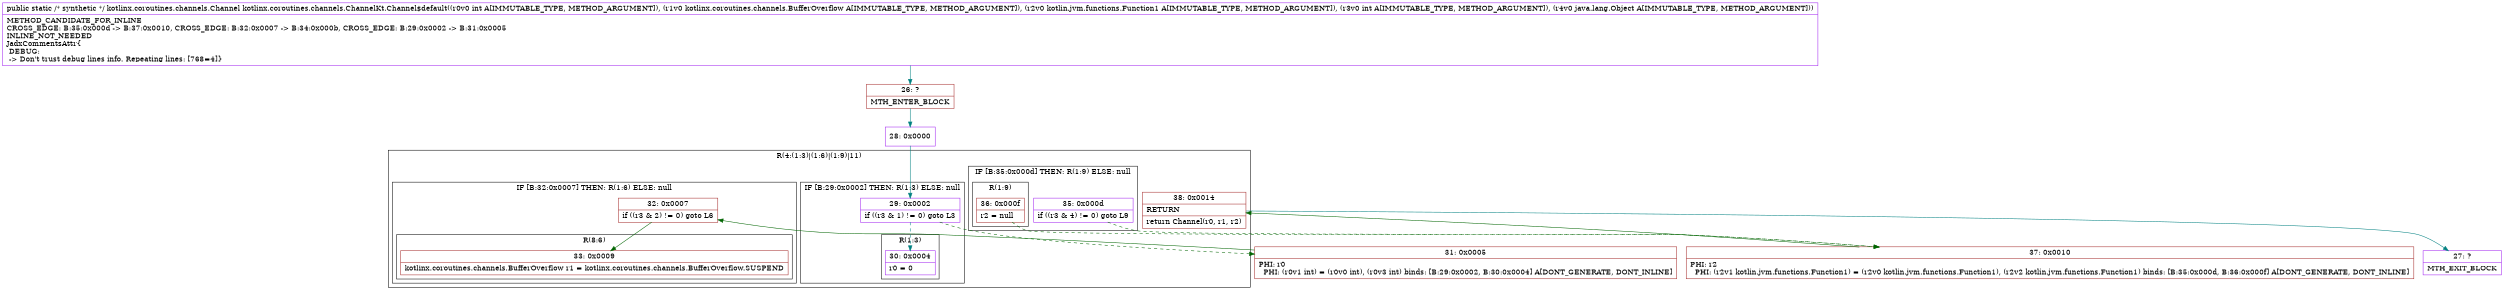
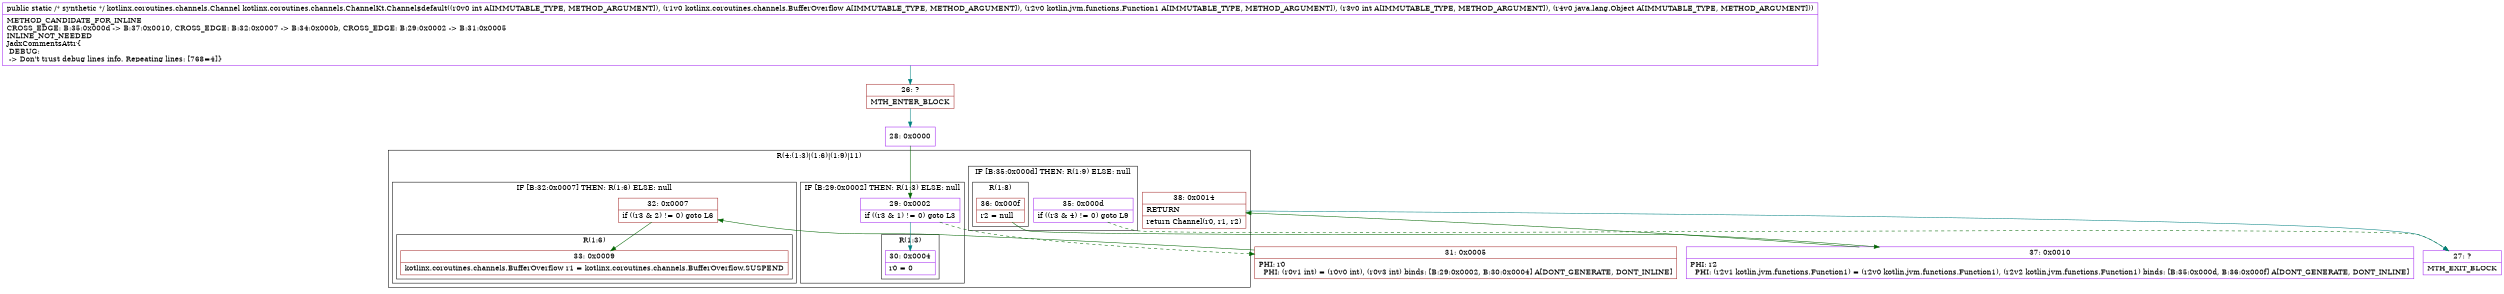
edge "28: 0x0000" -> "29: 0x0002": color teal -> darkgreen
cluster "R(1:9)": label "R(1:9)" -> "R(1:8)"
edge "29: 0x0002" -> "30: 0x0004": style dashed -> solid
edge "35: 0x000d" -> "37: 0x0010": now "35: 0x000d" -> "27: ?"
edge "36: 0x000f" -> "37: 0x0010": style dashed -> solid
cluster "R(8:6)": label "R(8:6)" -> "R(1:6)"
node "37: 0x0010": color brown -> purple
